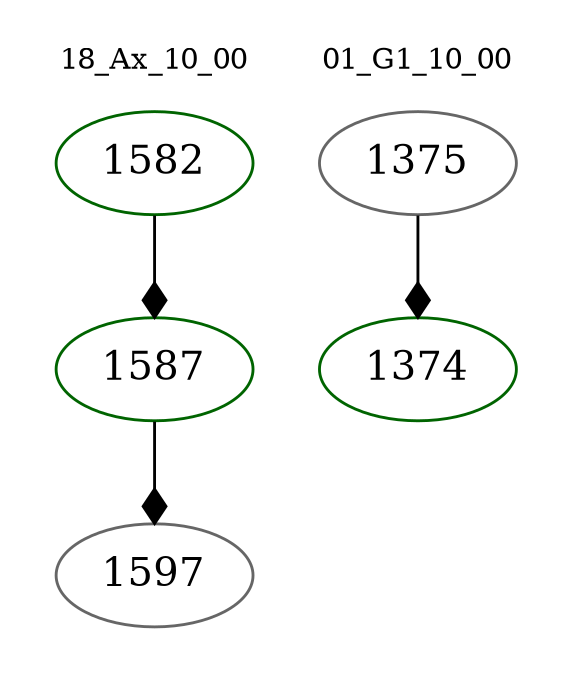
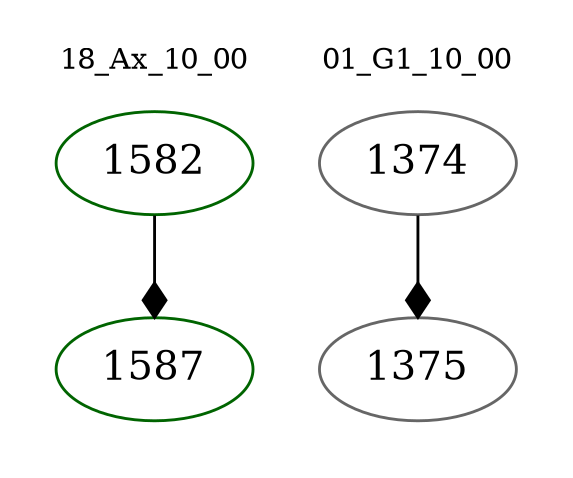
edge "1375" -> "1374": reversed
node "1374": color darkgreen -> gray40
node "1597": removed
